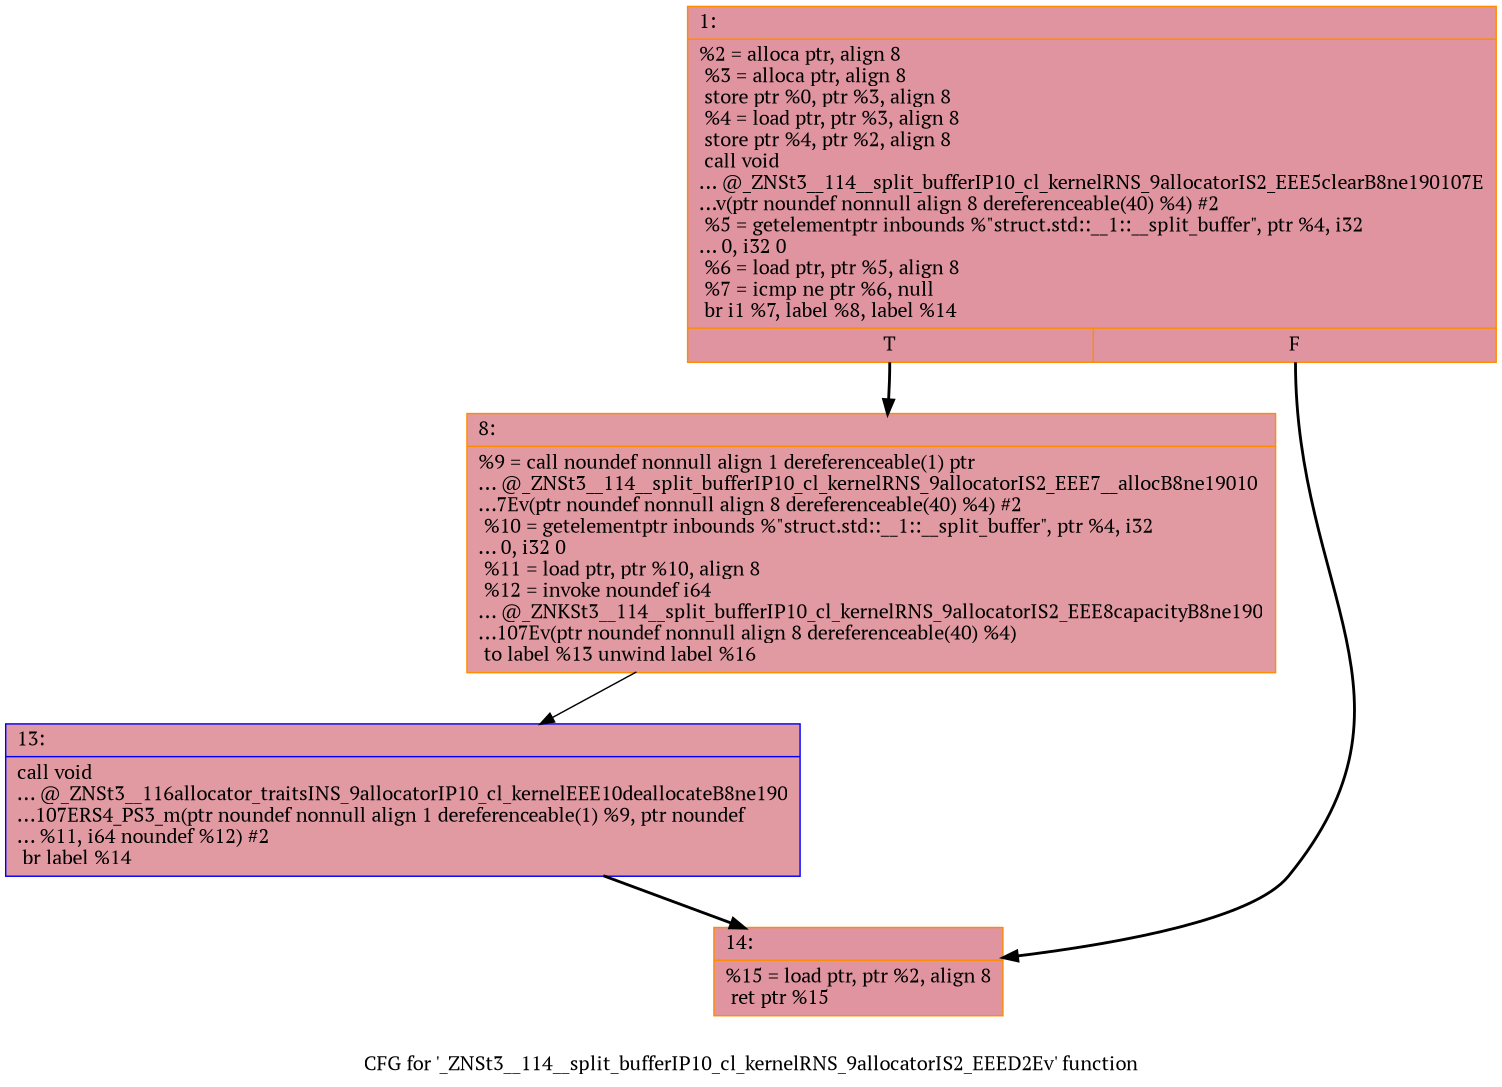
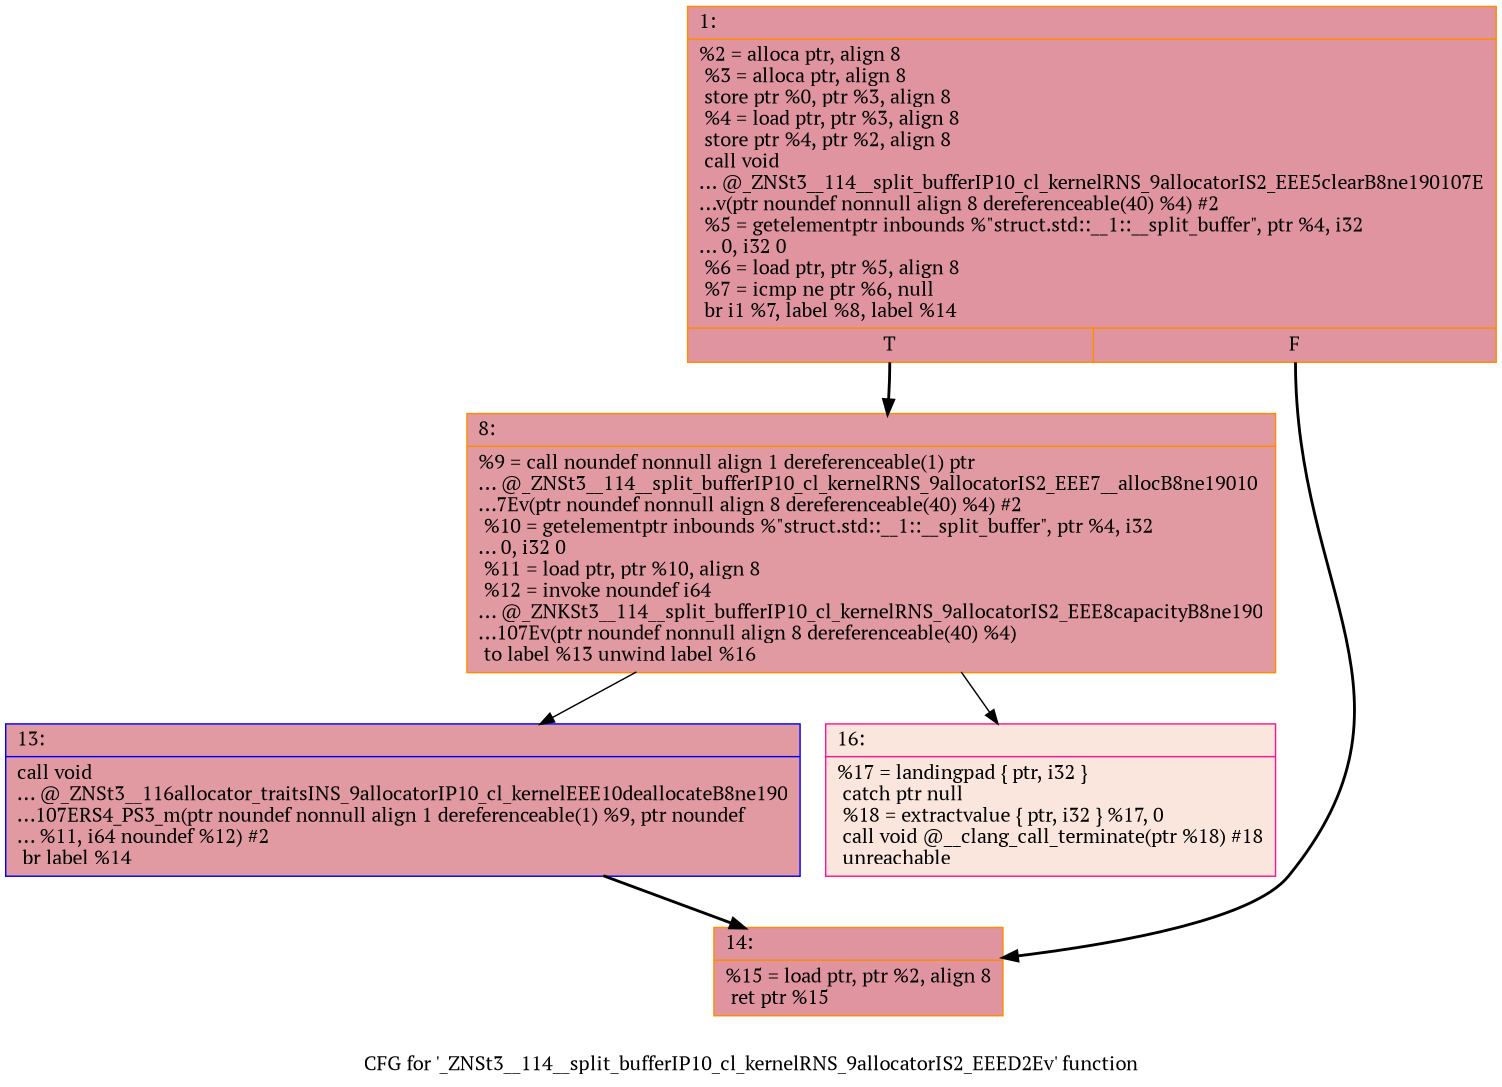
node "16:": added
